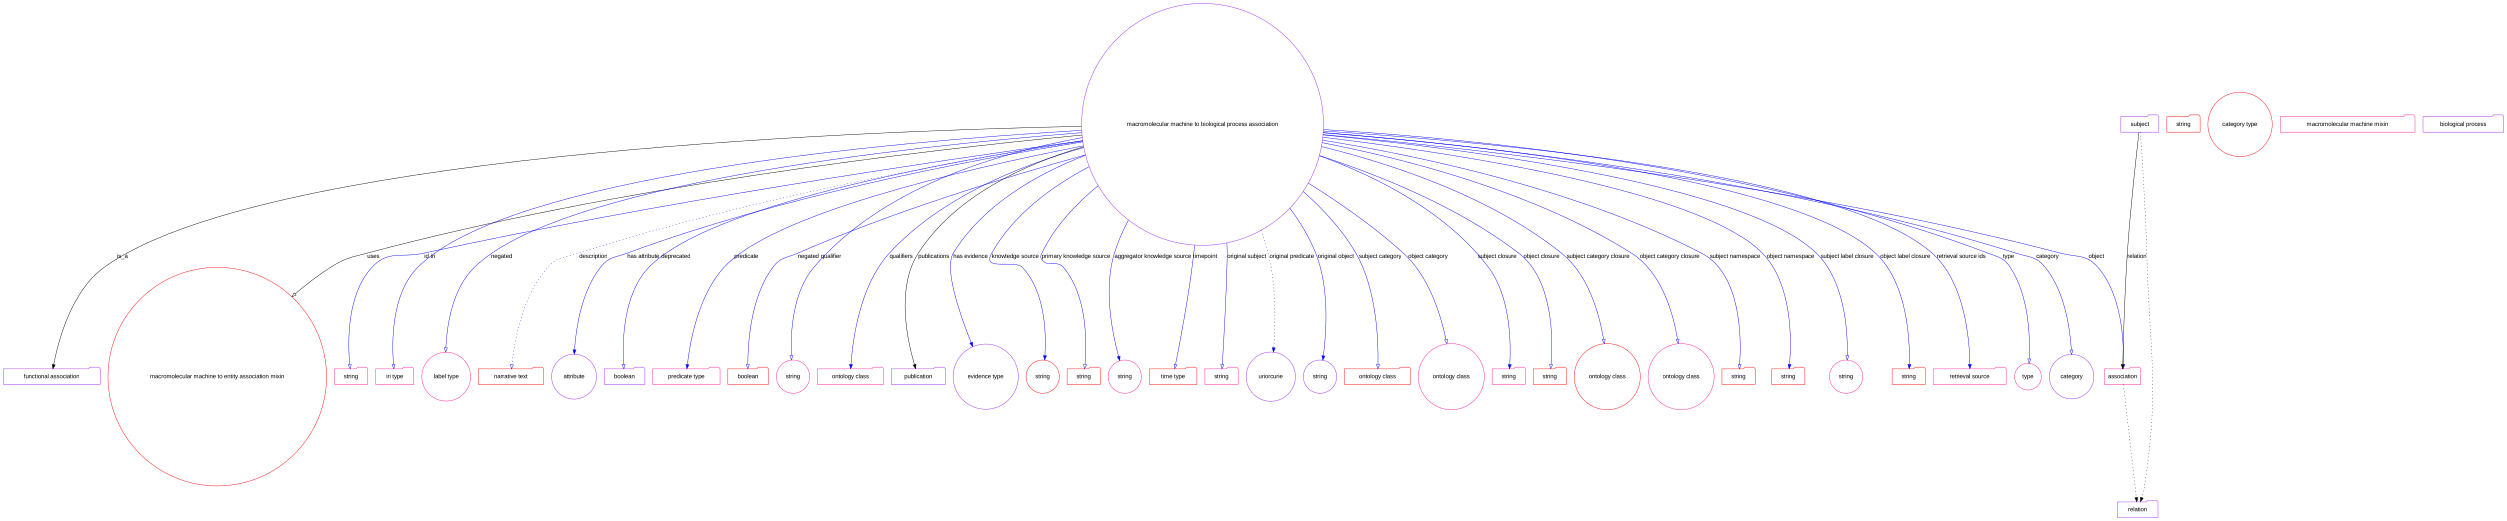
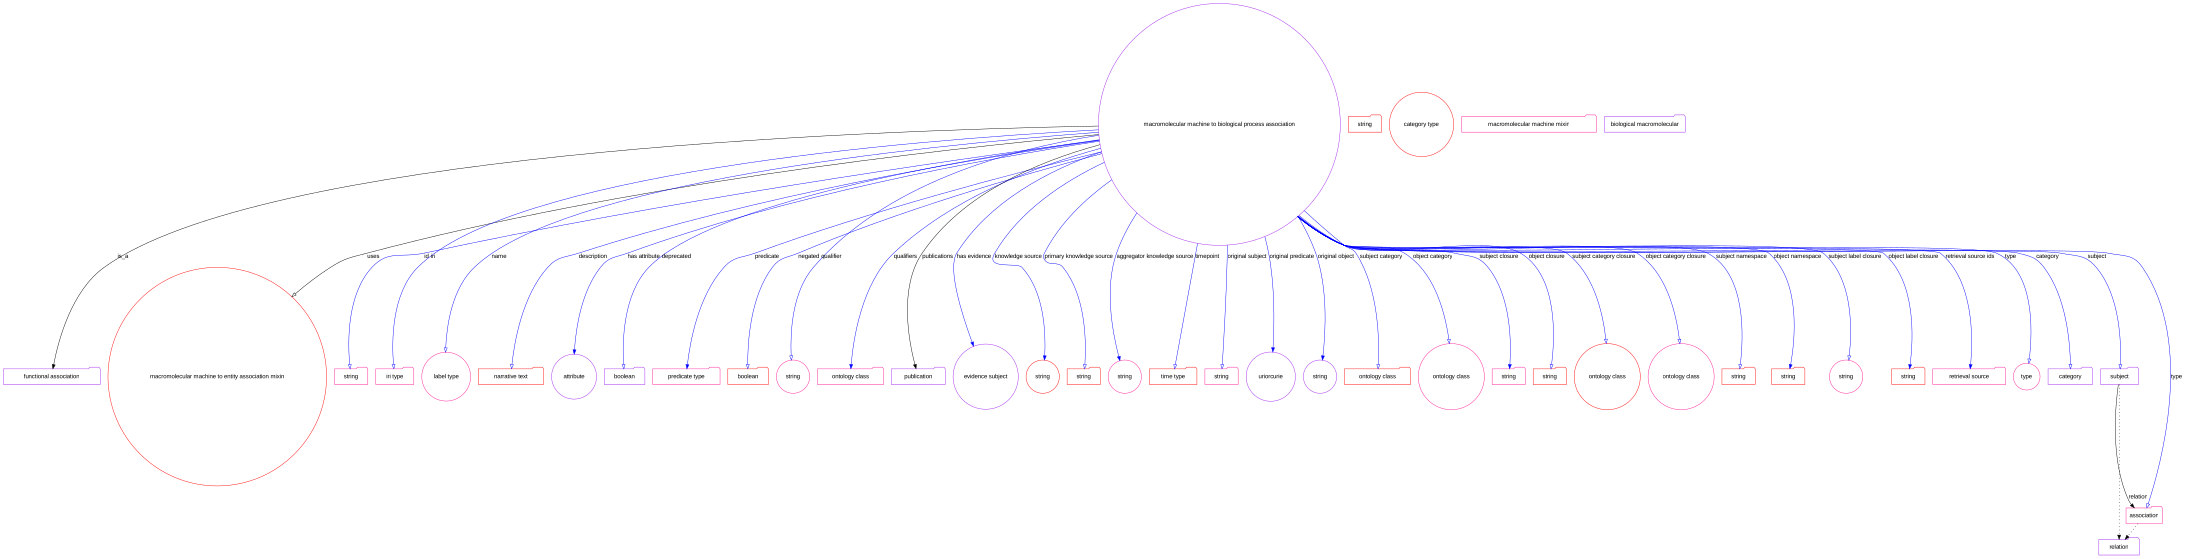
node "biological process": label "biological process" -> "biological macromolecular"
edge "macromolecular machine to biological process association" -> "narrative text": style dotted -> solid
edge "macromolecular machine to biological process association" -> "subject": added, label "subject"
edge "macromolecular machine to biological process association" -> "label type": label "negated" -> "name"
edge "macromolecular machine to biological process association" -> "association": label "object" -> "type"
edge "macromolecular machine to biological process association" -> "uriorcurie": style dotted -> solid
node "evidence type": label "evidence type" -> "evidence subject"
node "category": shape circle -> folder
